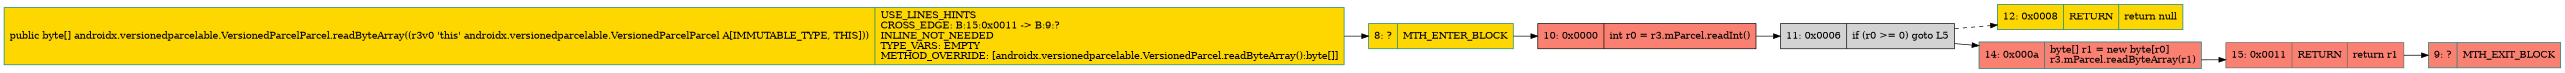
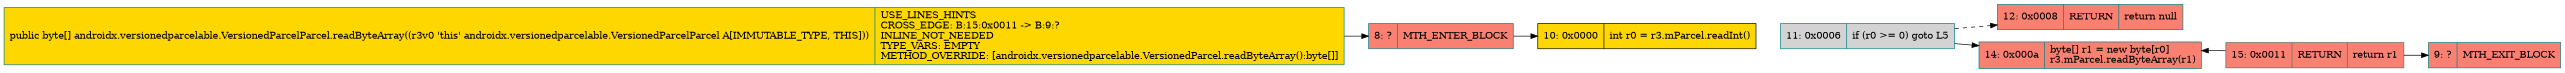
node "12: 0x0008": fillcolor gold -> salmon
node "8: ?": fillcolor gold -> salmon
node "10: 0x0000": fillcolor salmon -> gold
edge "10: 0x0000" -> "11: 0x0006": removed
node "11: 0x0006": color black -> teal
edge "14: 0x000a" -> "15: 0x0011": reversed
